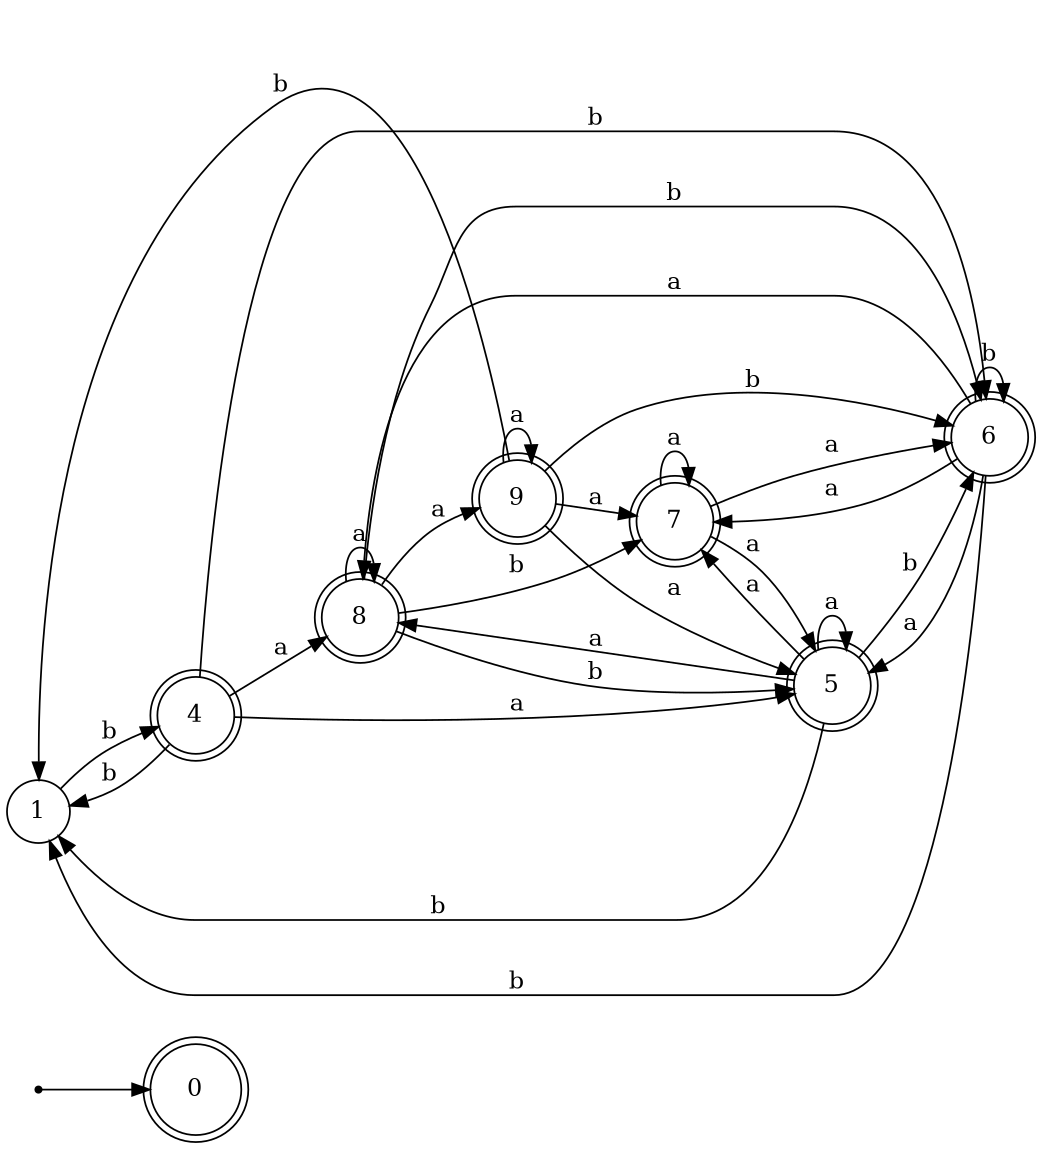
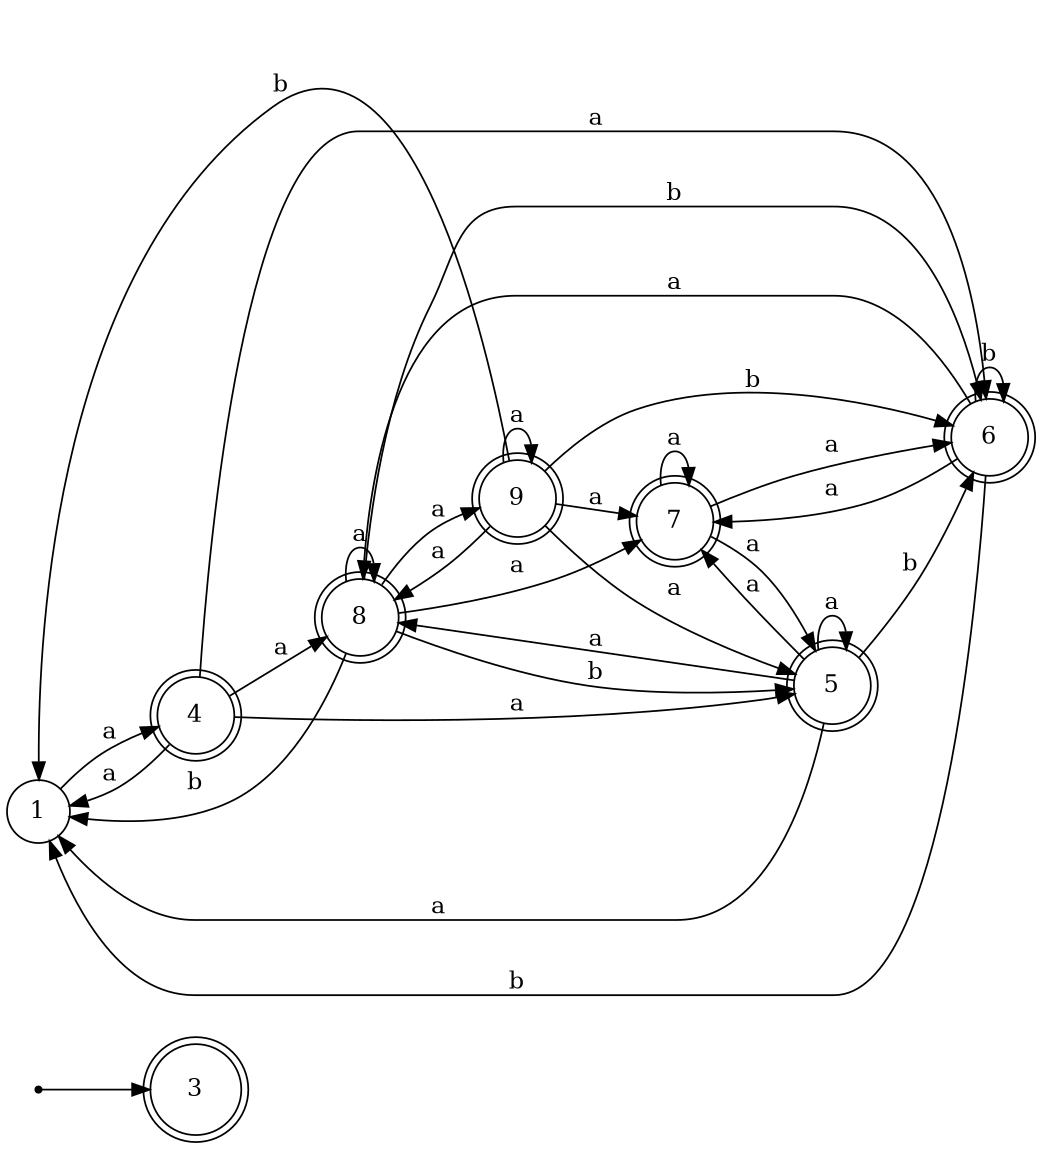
edge "4" -> "6": label "b" -> "a"
edge "9" -> "8": added, label "a"
edge "8" -> "7": label "b" -> "a"
edge "6" -> "5": removed, label "a"
edge "1" -> "4": label "b" -> "a"
edge "4" -> "1": label "b" -> "a"
edge "8" -> "1": added, label "b"
edge "5" -> "1": label "b" -> "a"
node "0": label "0" -> "3"
